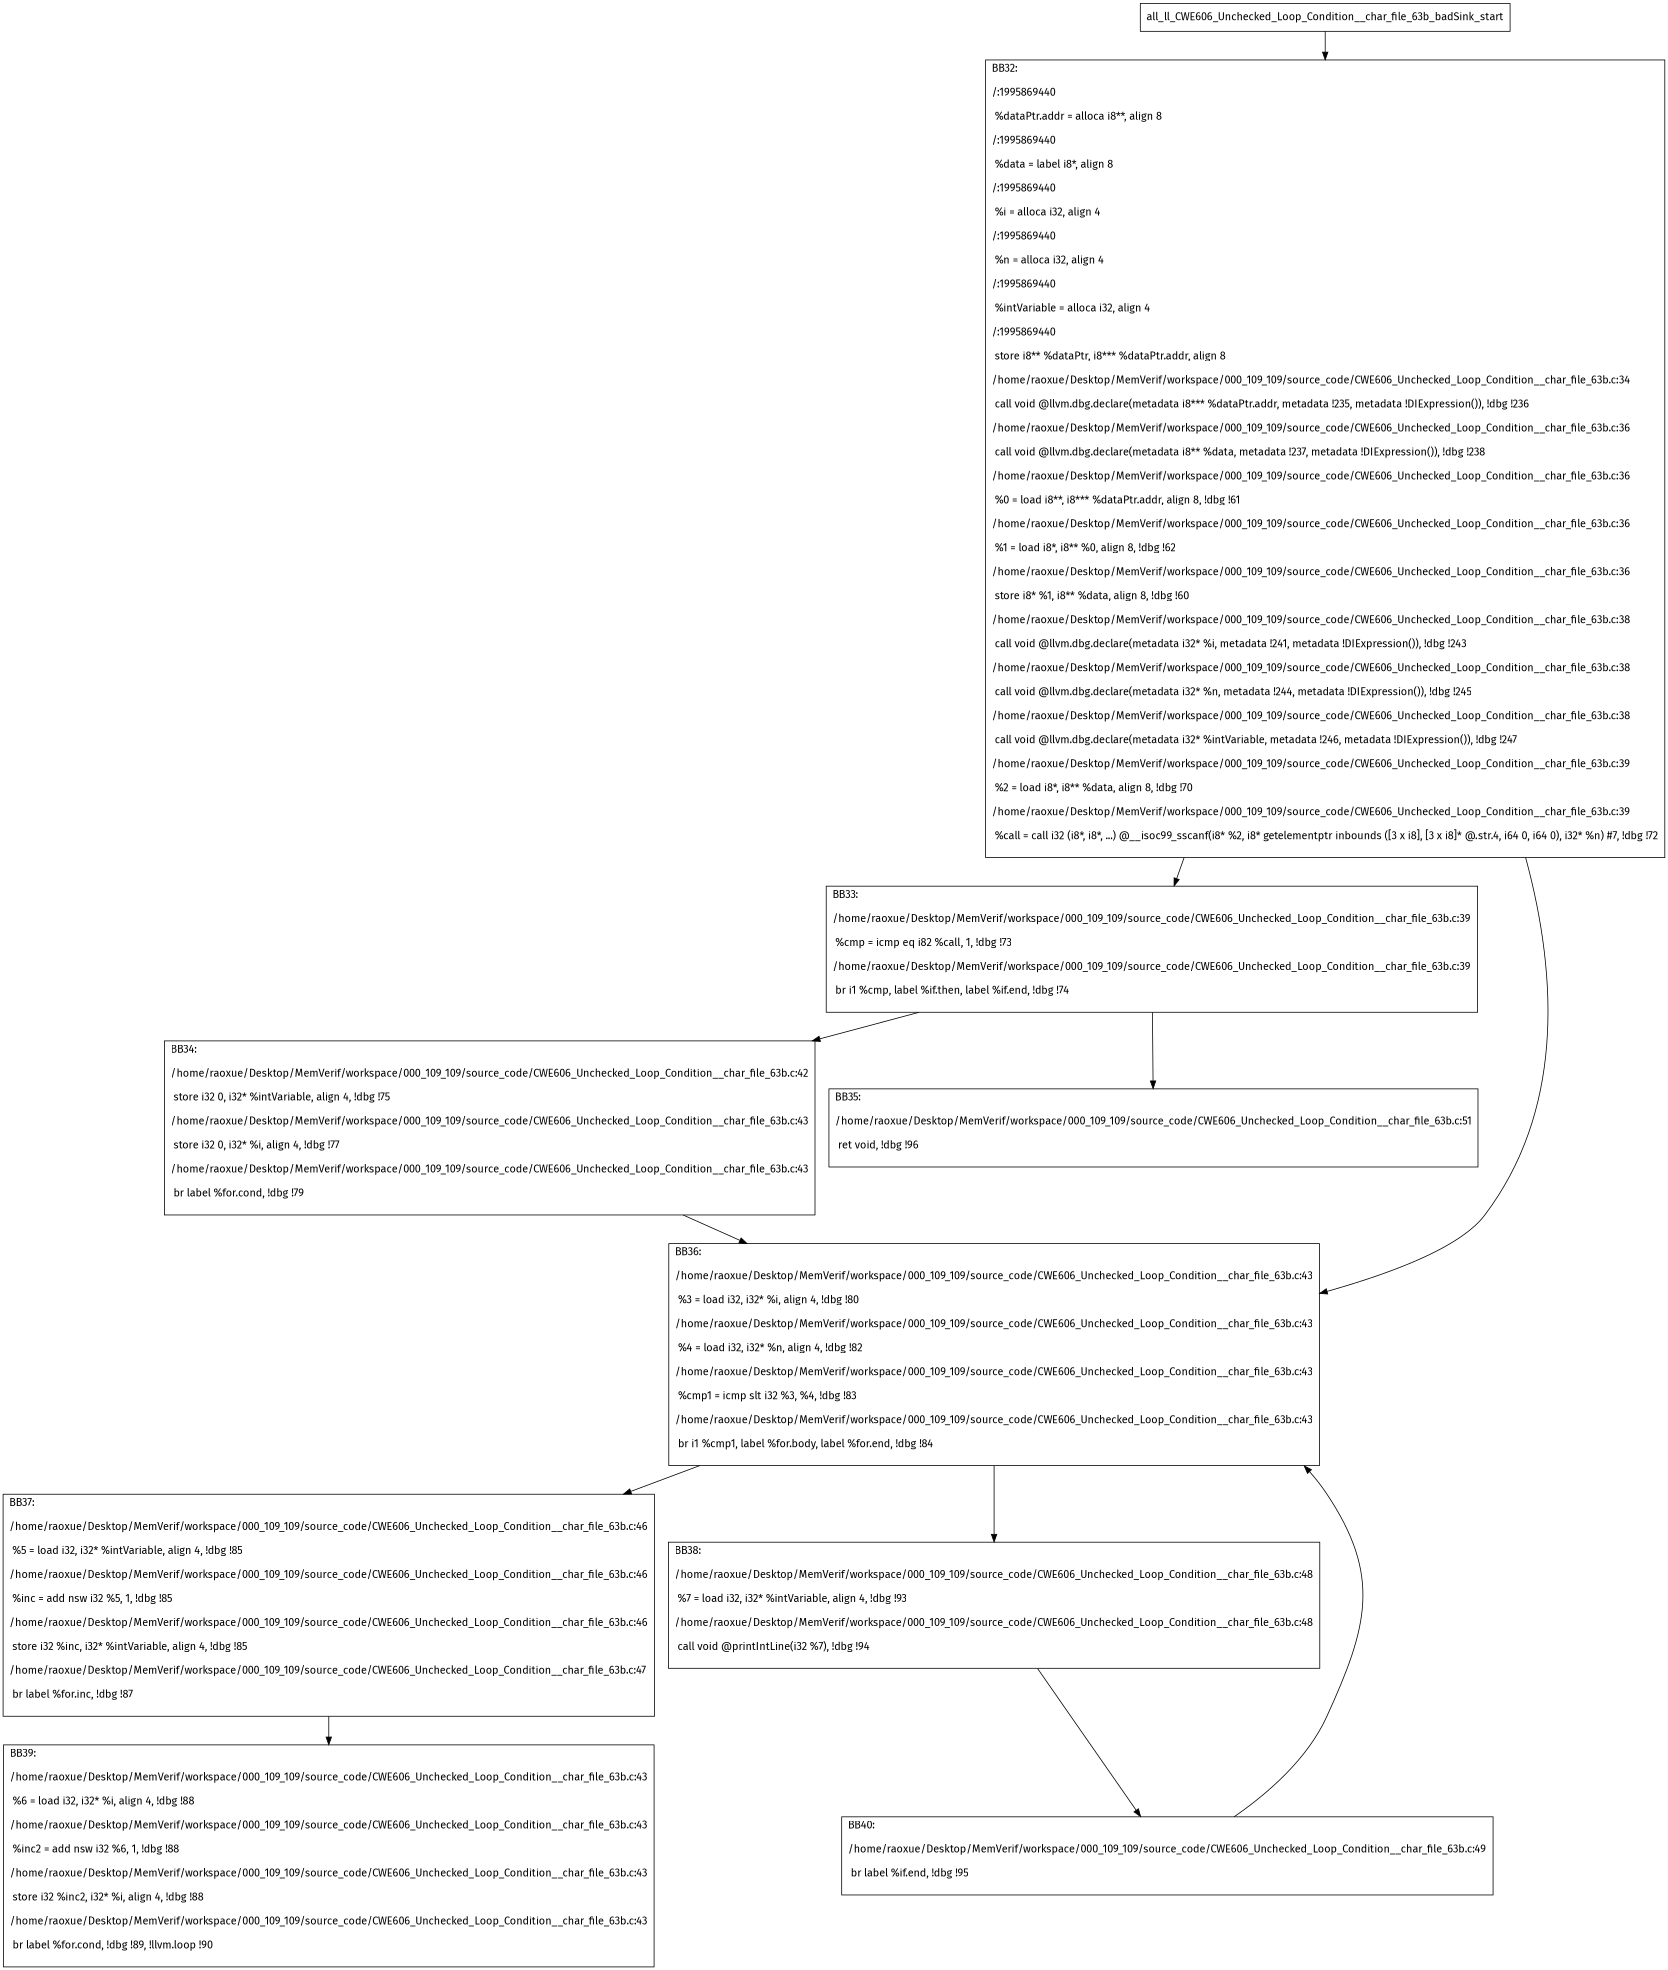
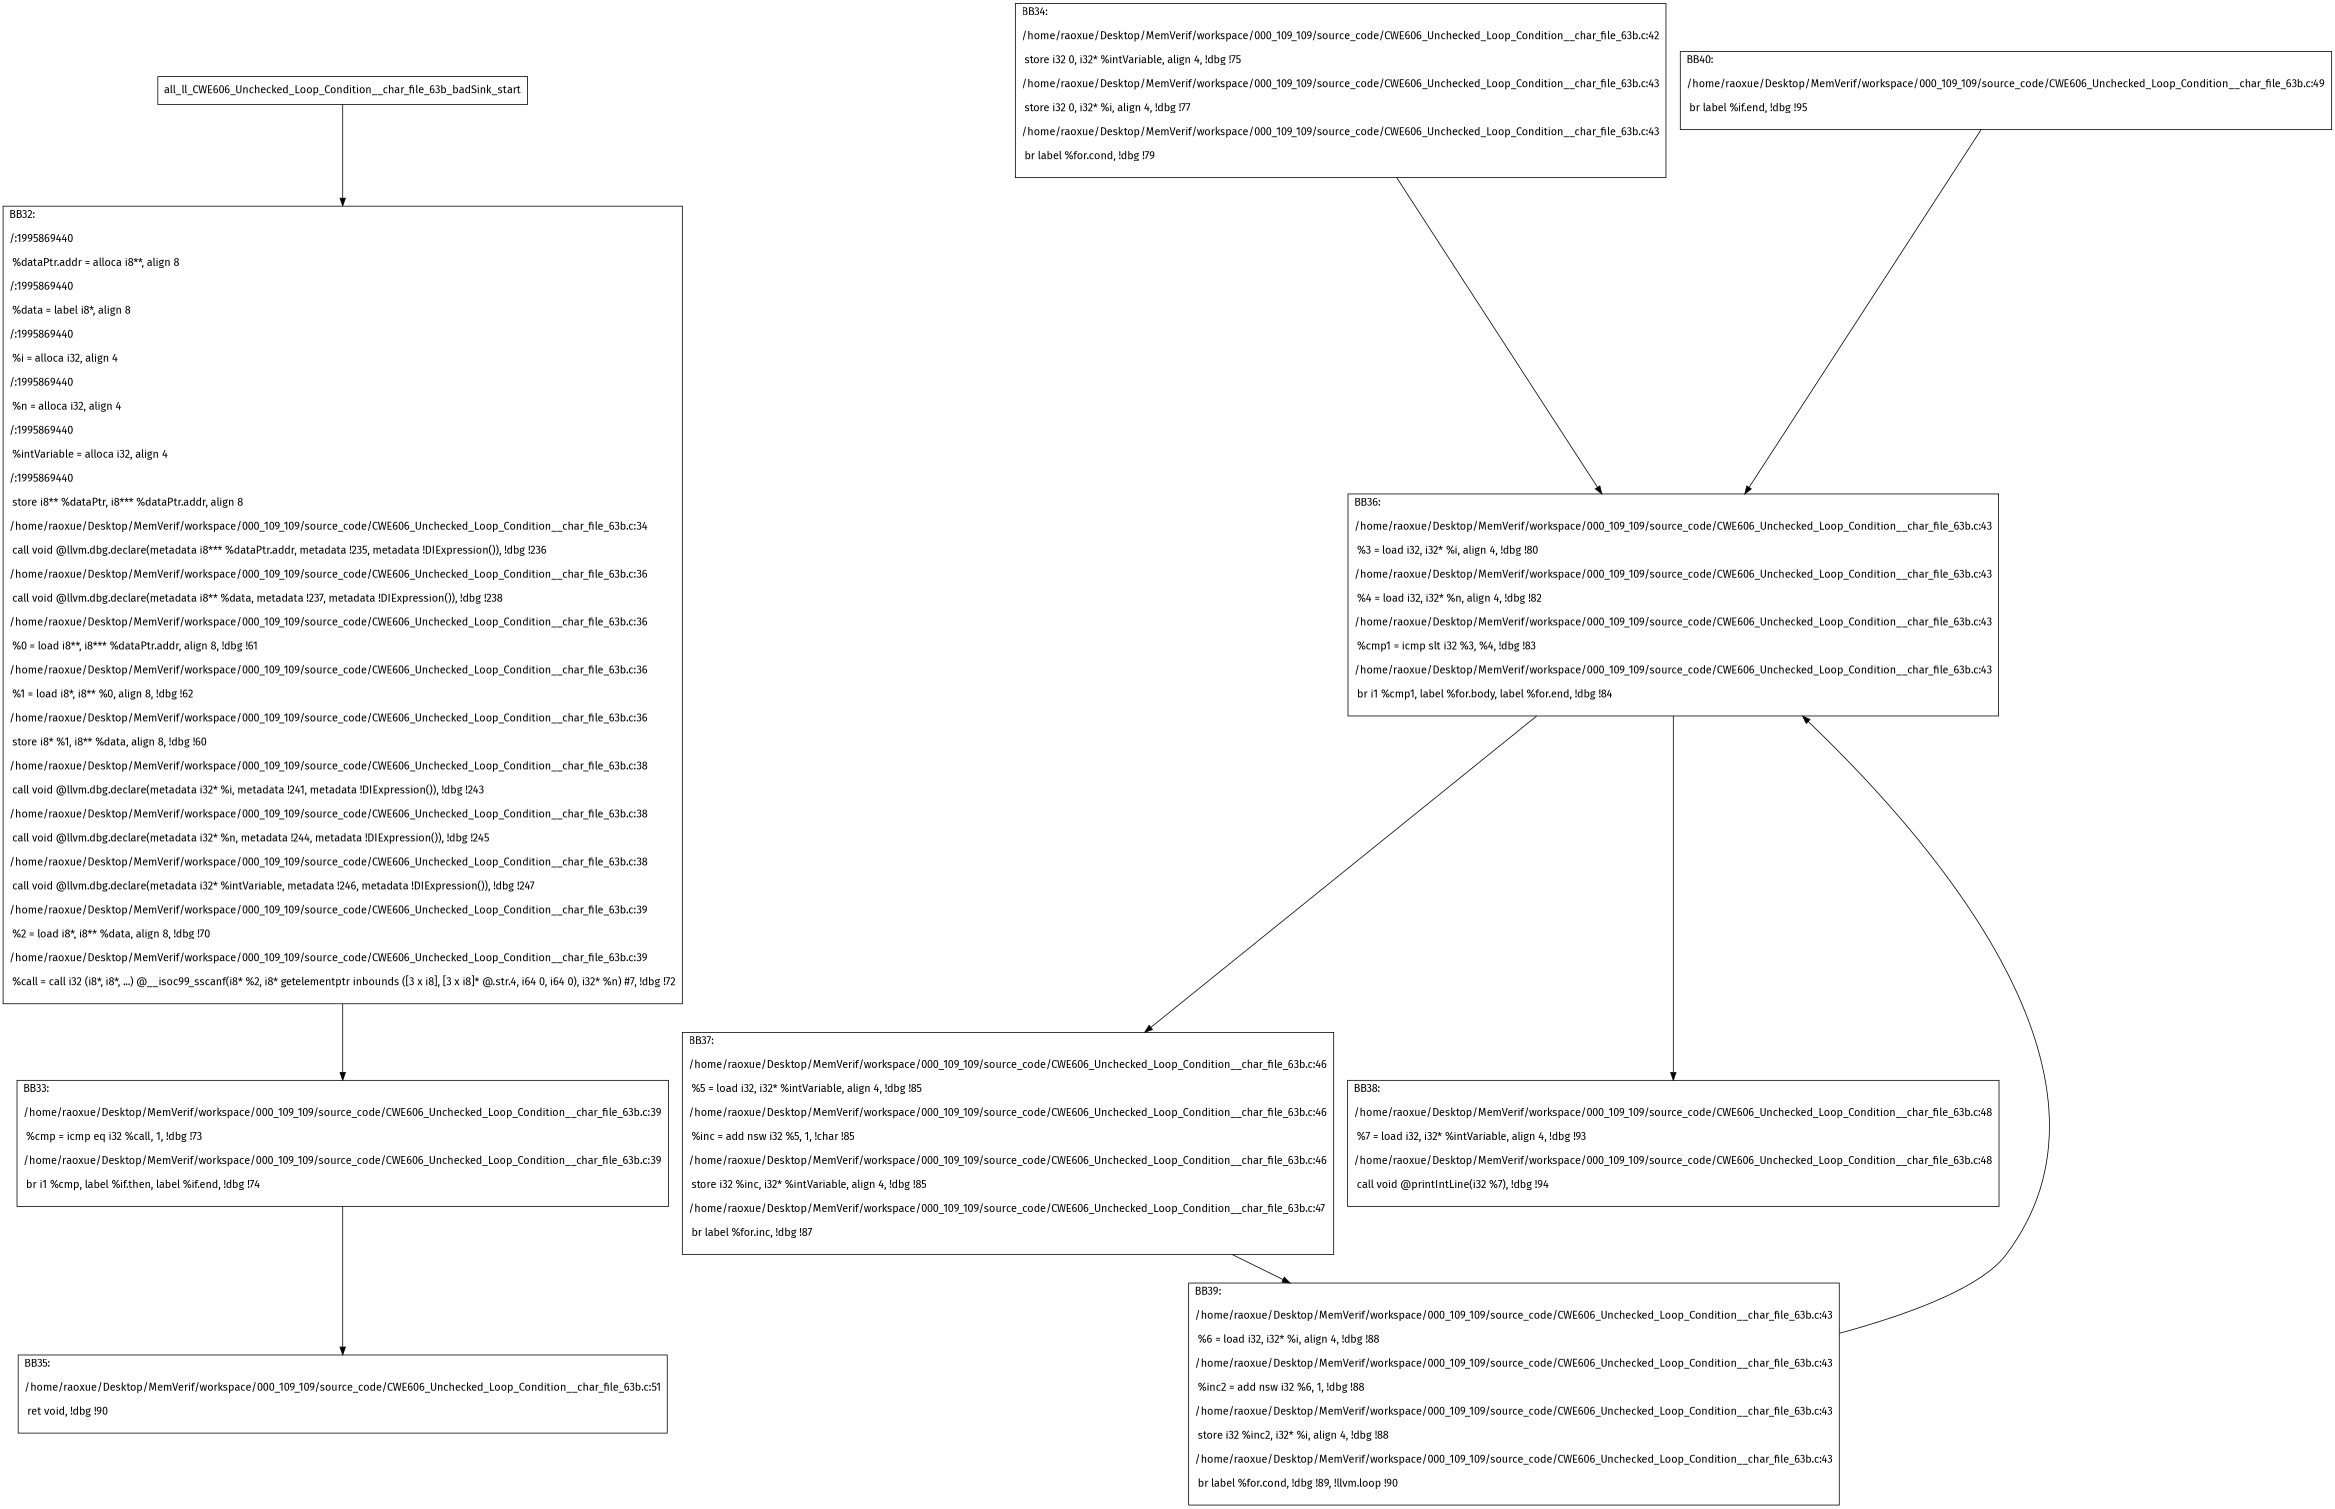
node "BB33:": text "%cmp = icmp eq i82 %call, 1, !dbg !73" -> "%cmp = icmp eq i32 %call, 1, !dbg !73"
edge "BB33:" -> "BB34:": removed
edge "BB32:" -> "BB36:": now "BB39:" -> "BB36:"
node "BB35:": text "ret void, !dbg !96" -> "ret void, !dbg !90"
node "BB37:": text "%inc = add nsw i32 %5, 1, !dbg !85" -> "%inc = add nsw i32 %5, 1, !char !85"
edge "BB38:" -> "BB40:": removed
